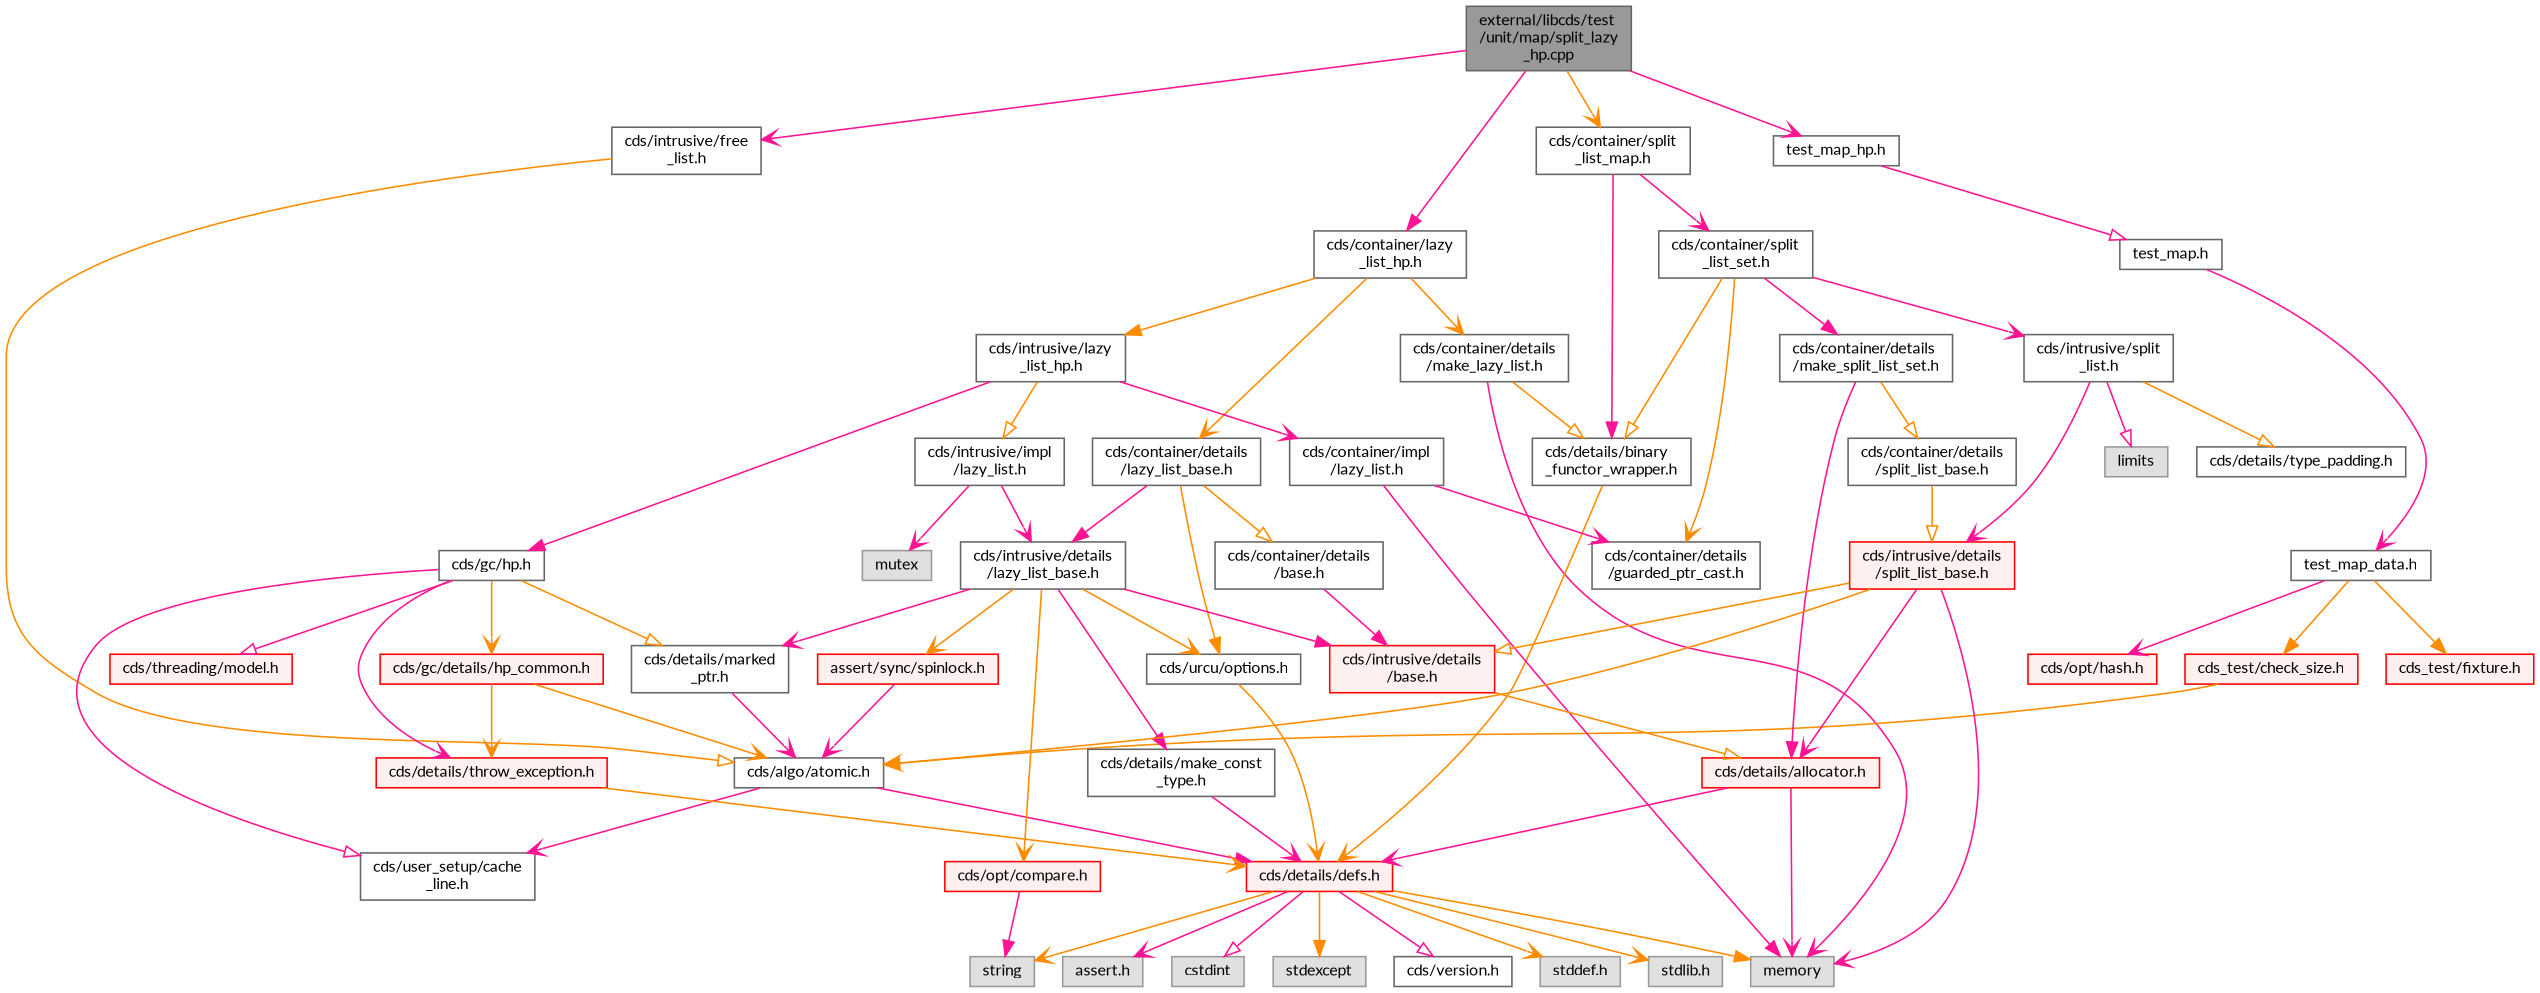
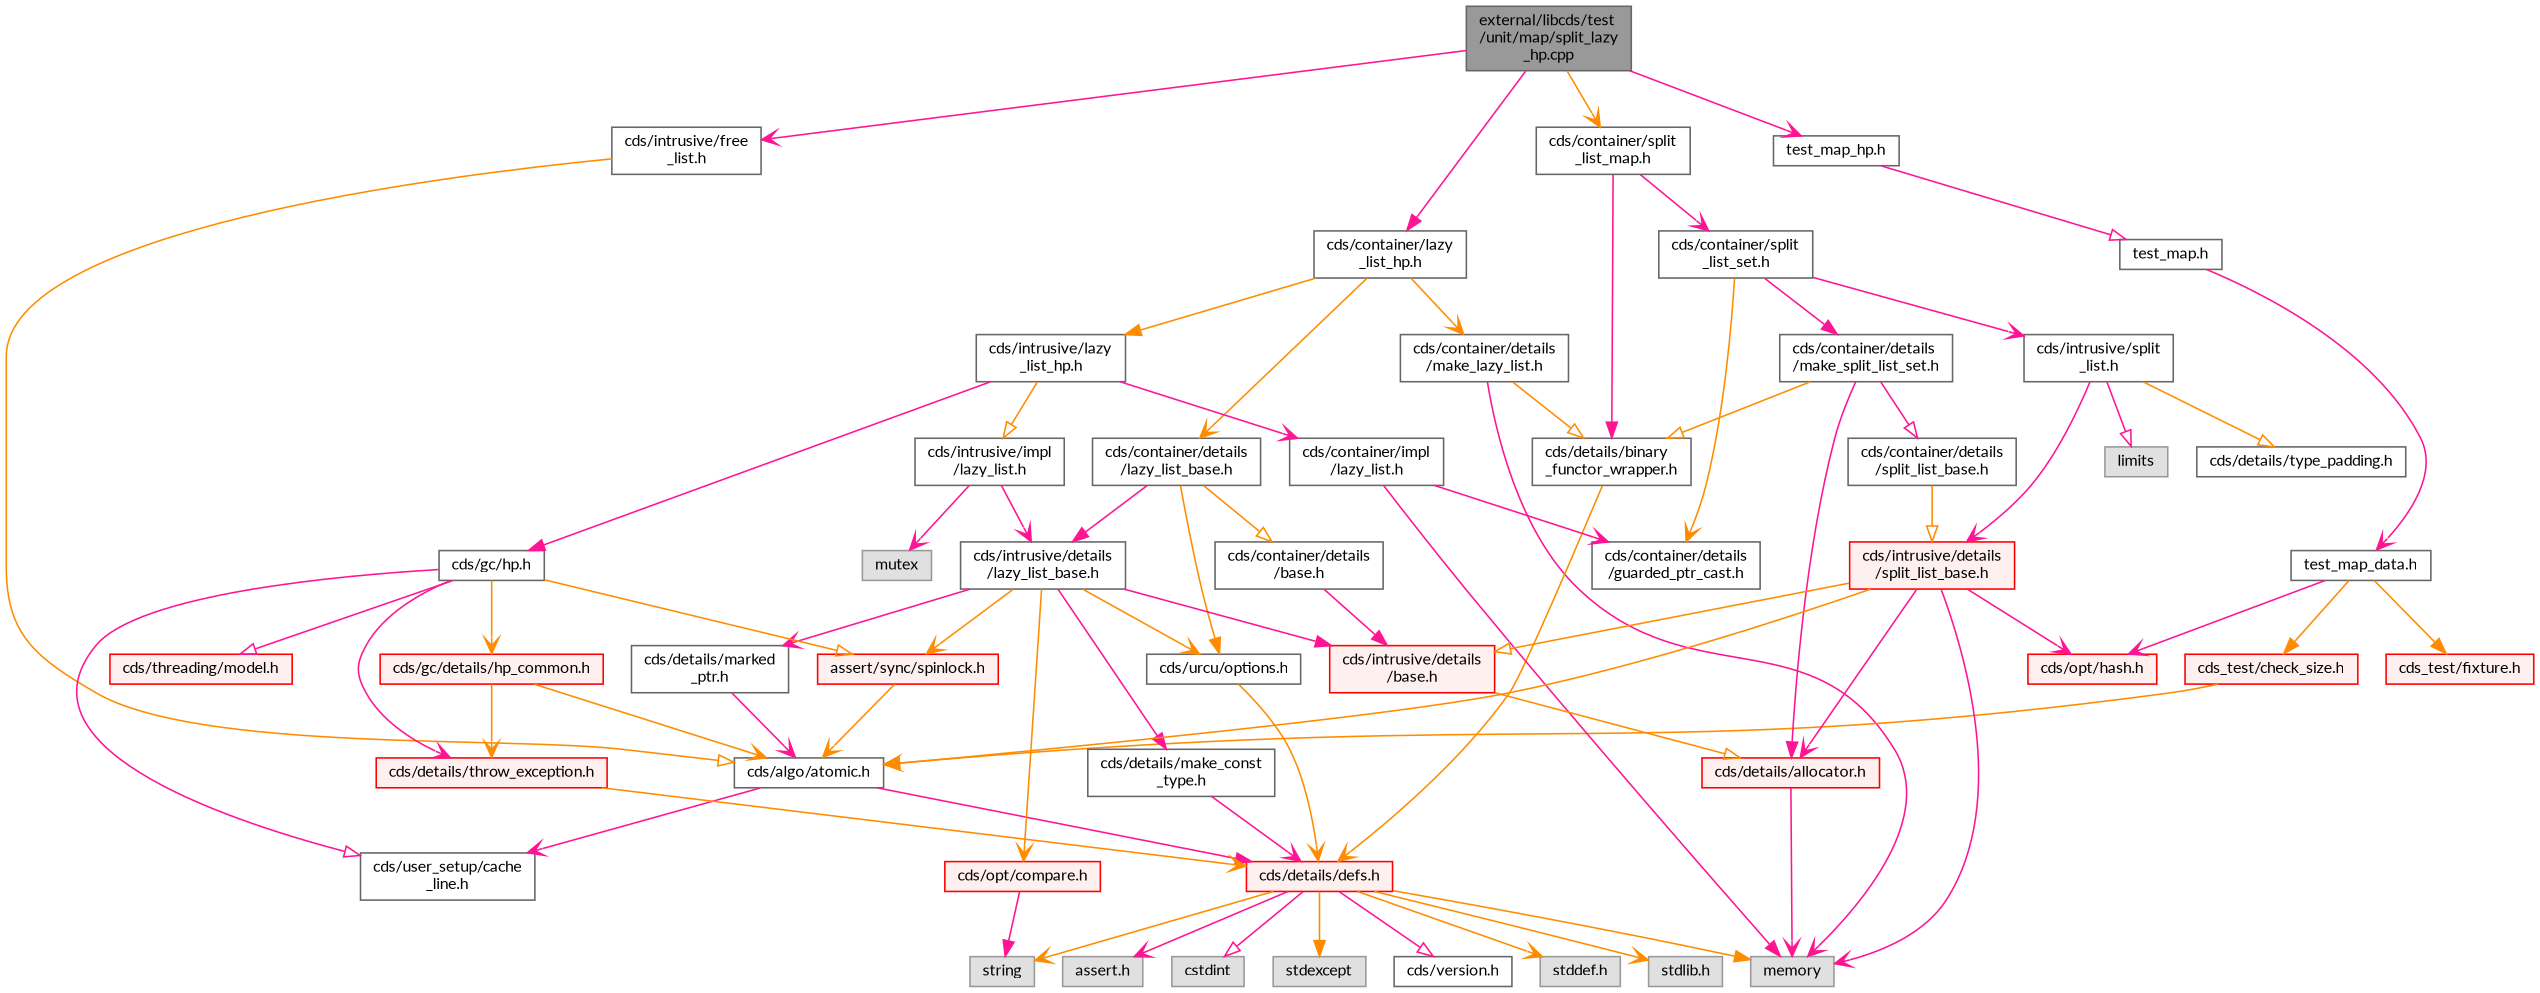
edge "cds/container/split _list_set.h" -> "cds/details/binary _functor_wrapper.h": now "cds/container/details /make_split_list_set.h" -> "cds/details/binary _functor_wrapper.h"
edge "cds/container/details /make_split_list_set.h" -> "cds/container/details /split_list_base.h": color darkorange -> deeppink
edge "cds/gc/hp.h" -> "cds/details/marked _ptr.h": now "cds/gc/hp.h" -> "assert/sync/spinlock.h"
edge "cds/intrusive/details /split_list_base.h" -> "cds/opt/hash.h": added
edge "assert/sync/spinlock.h" -> "cds/algo/atomic.h": color deeppink -> darkorange
edge "cds/details/allocator.h" -> "cds/details/defs.h": removed
